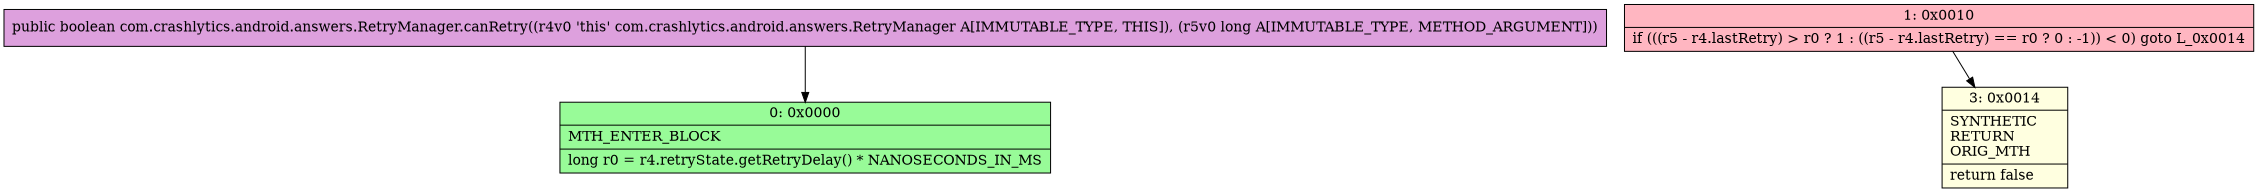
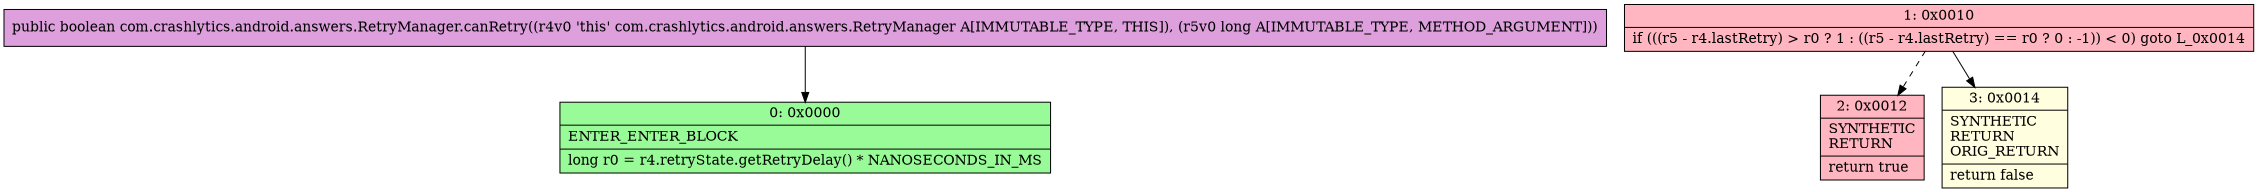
node "0: 0x0000": text "MTH_ENTER_BLOCK" -> "ENTER_ENTER_BLOCK"
node "2: 0x0012": added
node "3: 0x0014": text "ORIG_MTH" -> "ORIG_RETURN"
